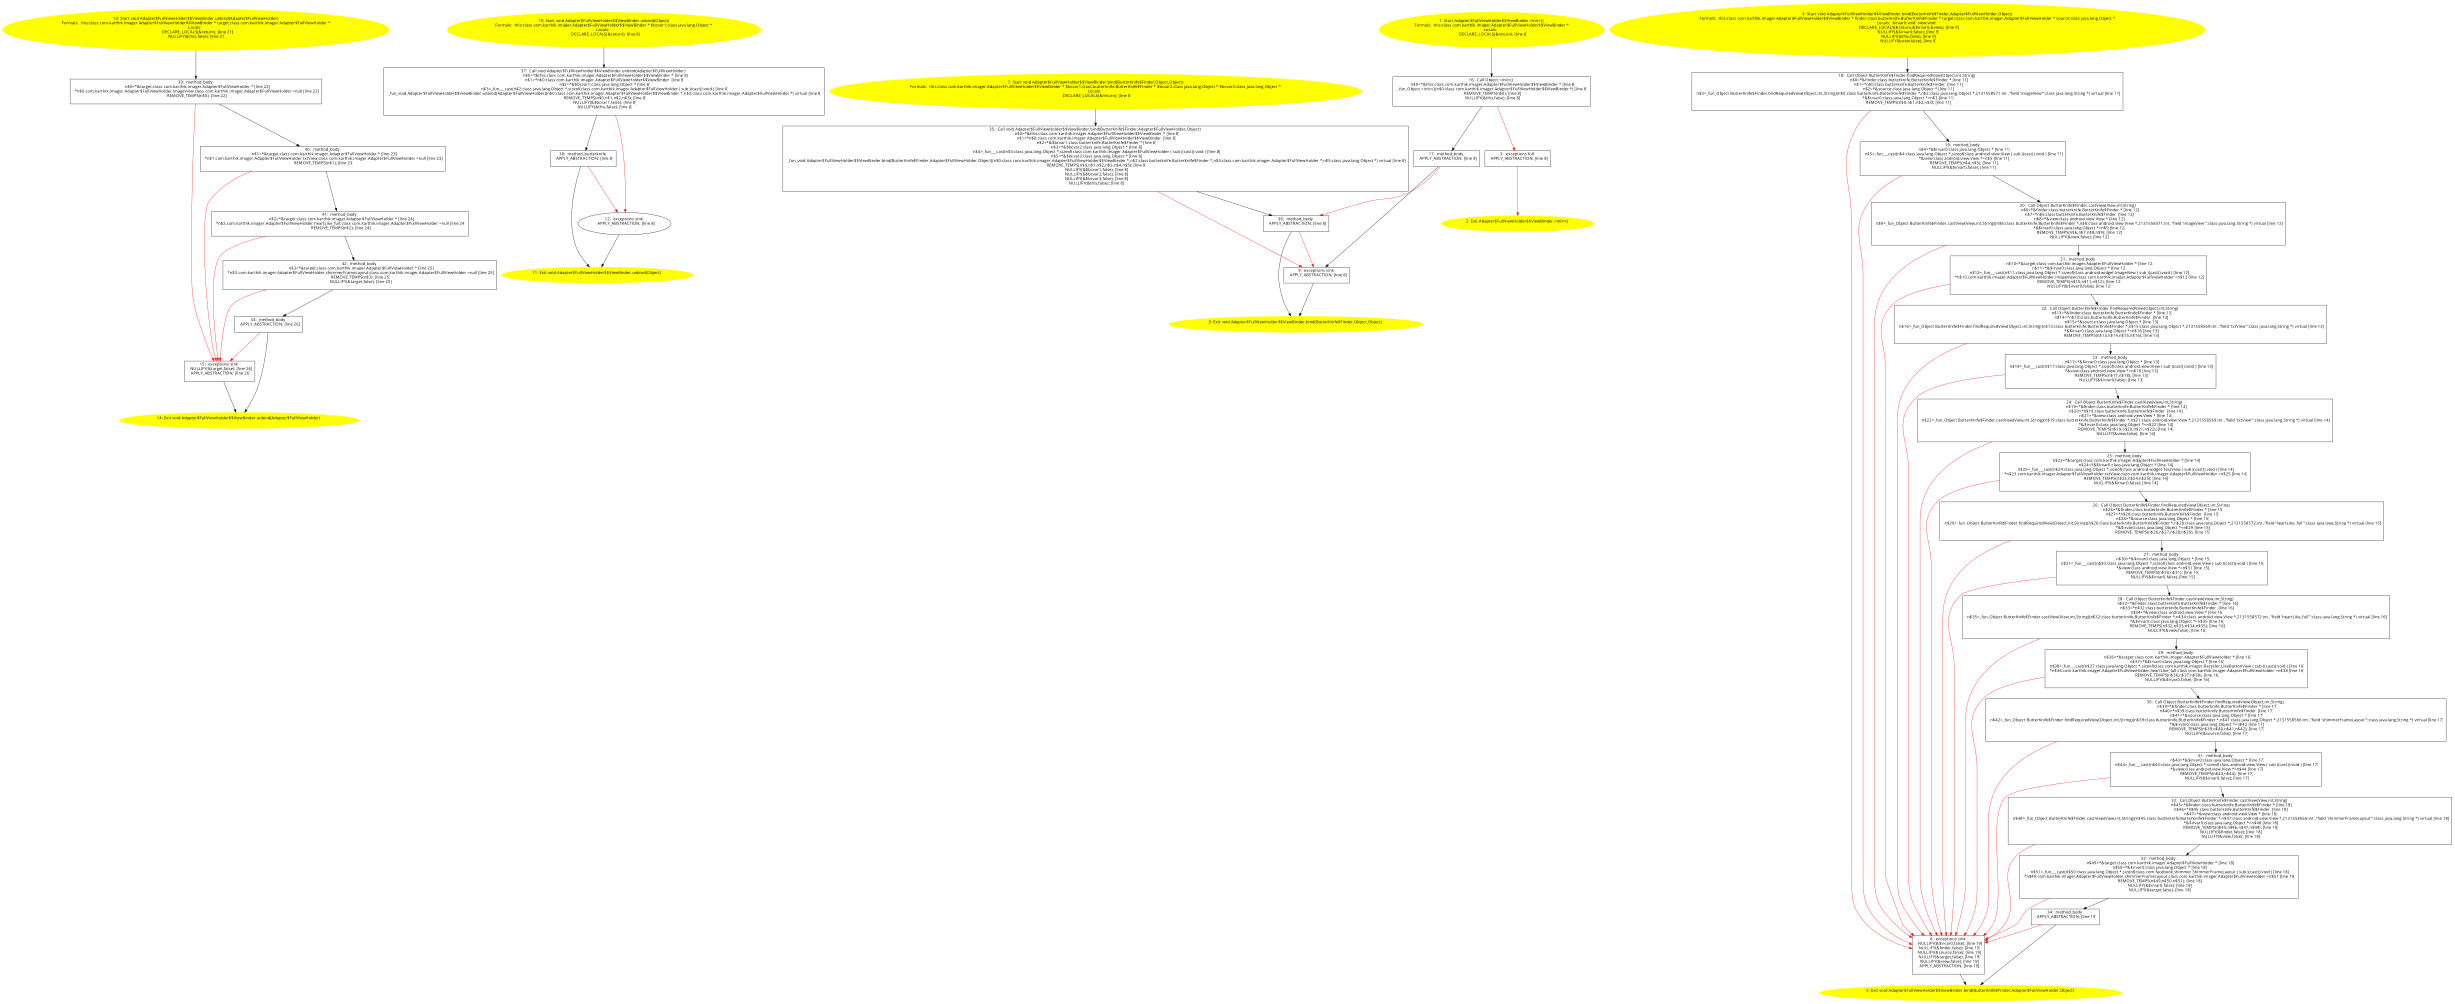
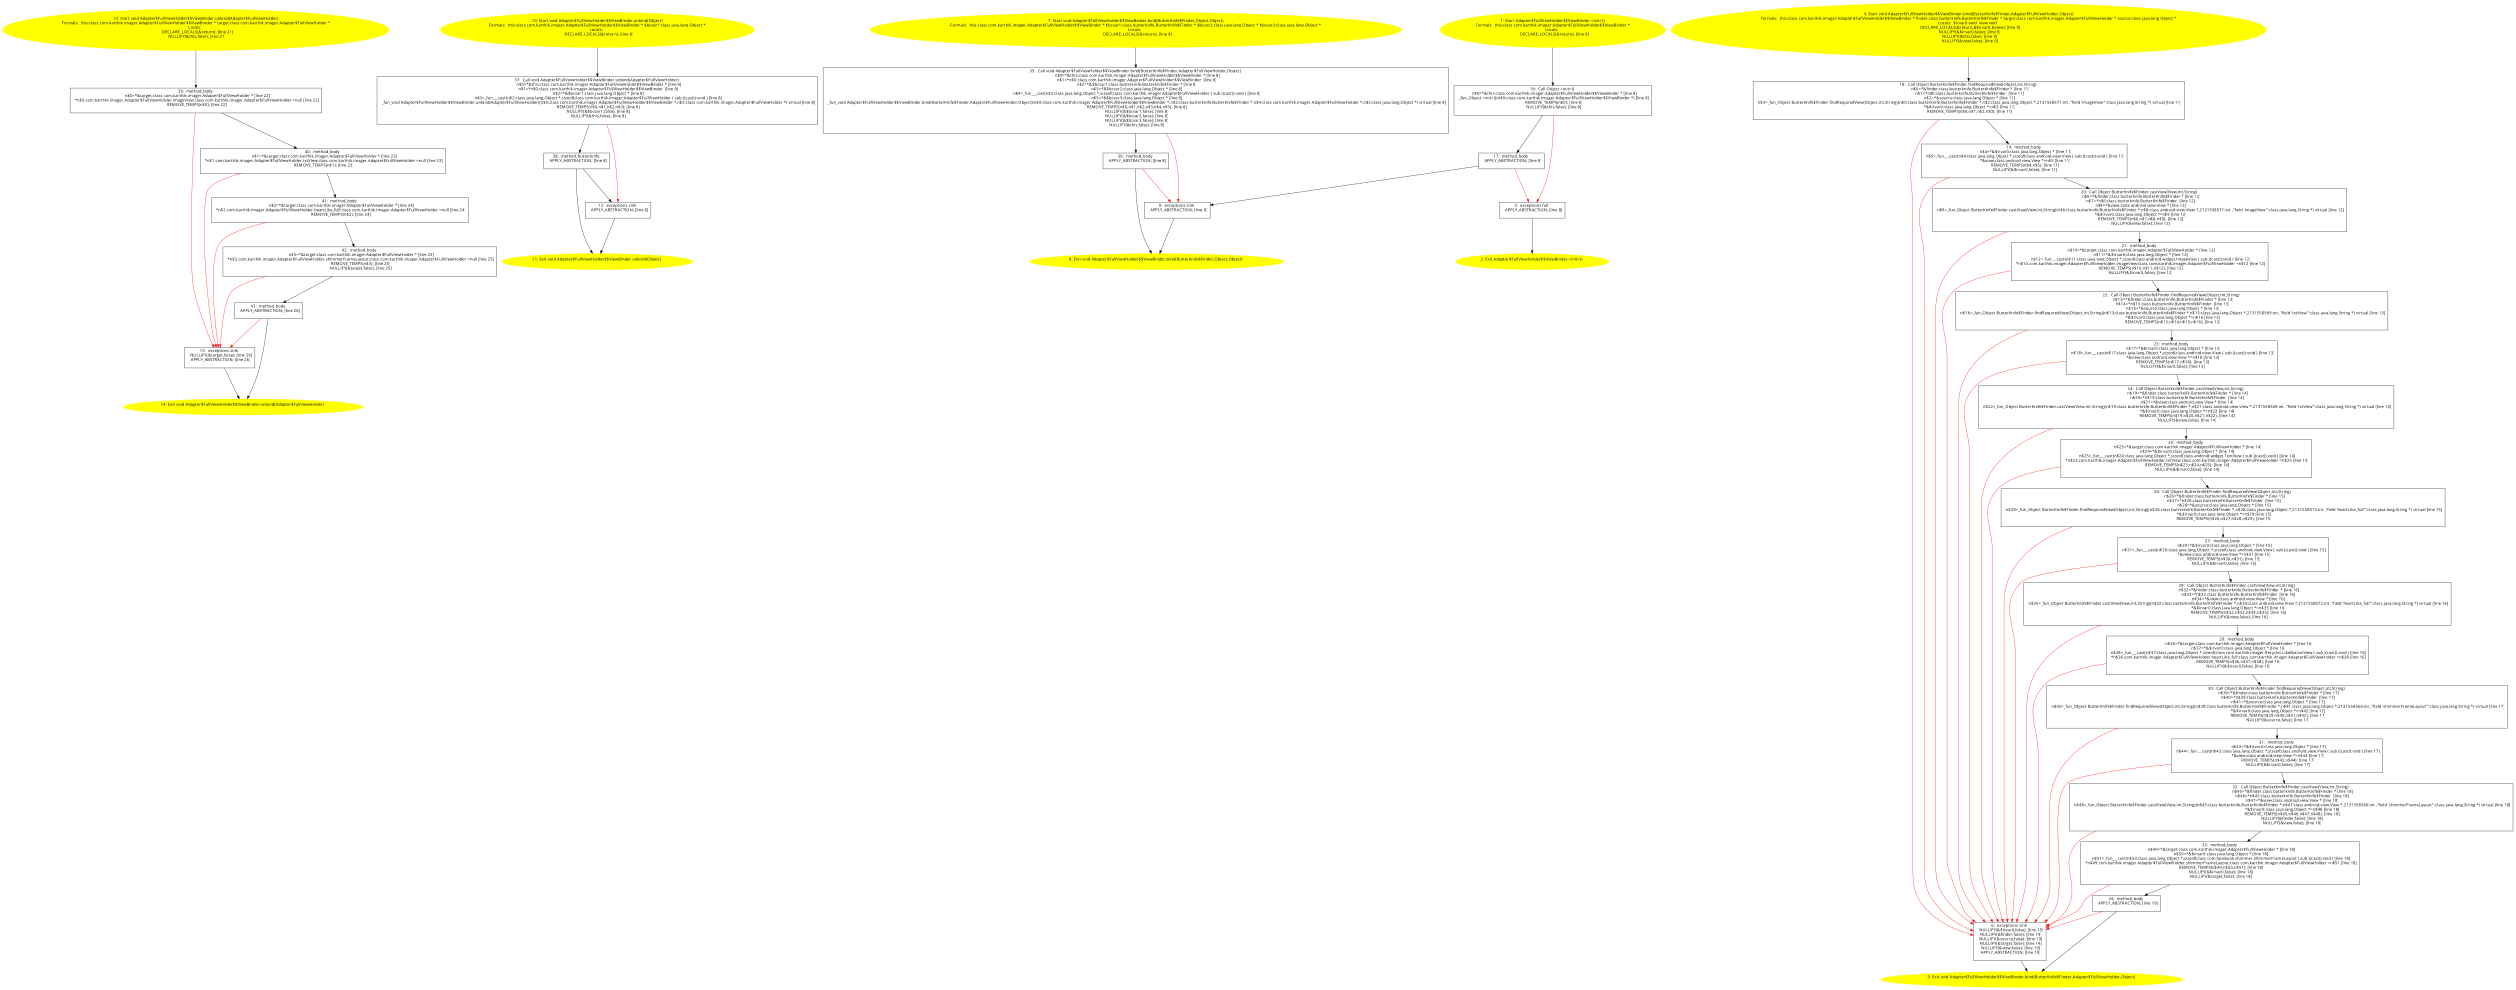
edge "38:  method_butterknife APPLY_ABSTRACTION; [line 8]" -> "12:  exceptions sink APPLY_ABSTRACTION; [line 8]": color red -> black
edge "3:  exceptions full APPLY_ABSTRACTION; [line 8]" -> "2: Exit Adapter$FullViewHolder$$ViewBinder.<init>()": color red -> black
edge "17:  method_body APPLY_ABSTRACTION; [line 8]" -> "36:  method_body APPLY_ABSTRACTION; [line 8]": now "17:  method_body APPLY_ABSTRACTION; [line 8]" -> "3:  exceptions full APPLY_ABSTRACTION; [line 8]"
node "12:  exceptions sink APPLY_ABSTRACTION; [line 8]": shape ellipse -> box
